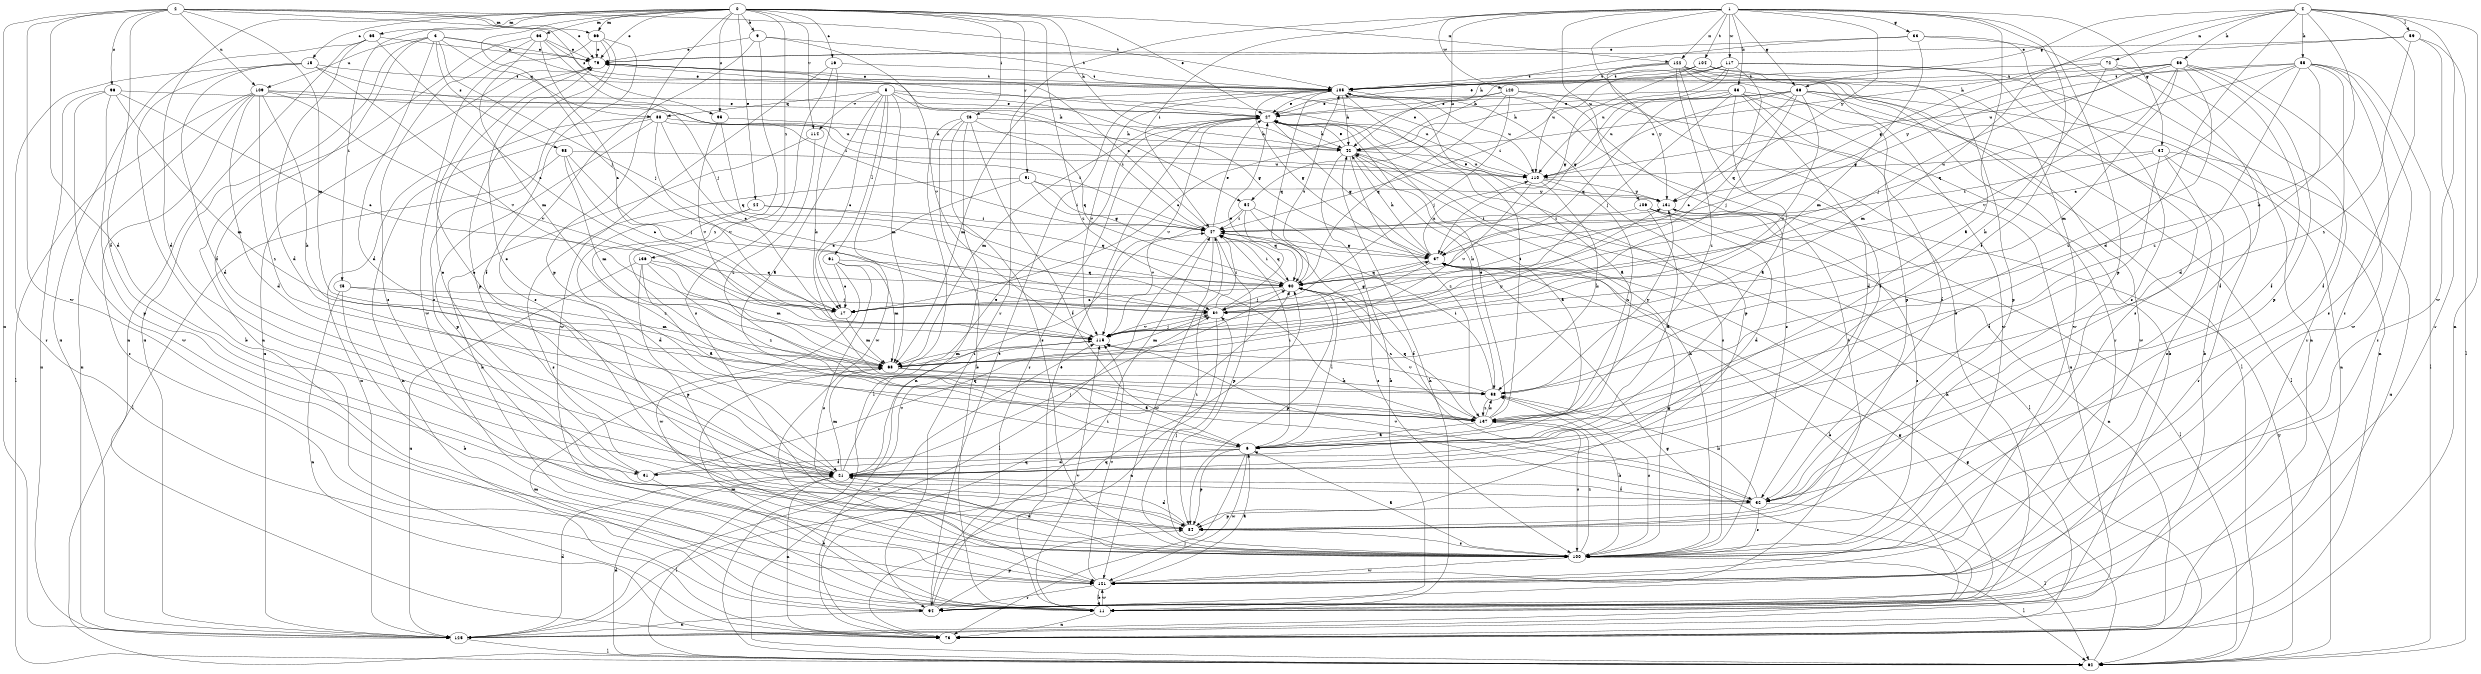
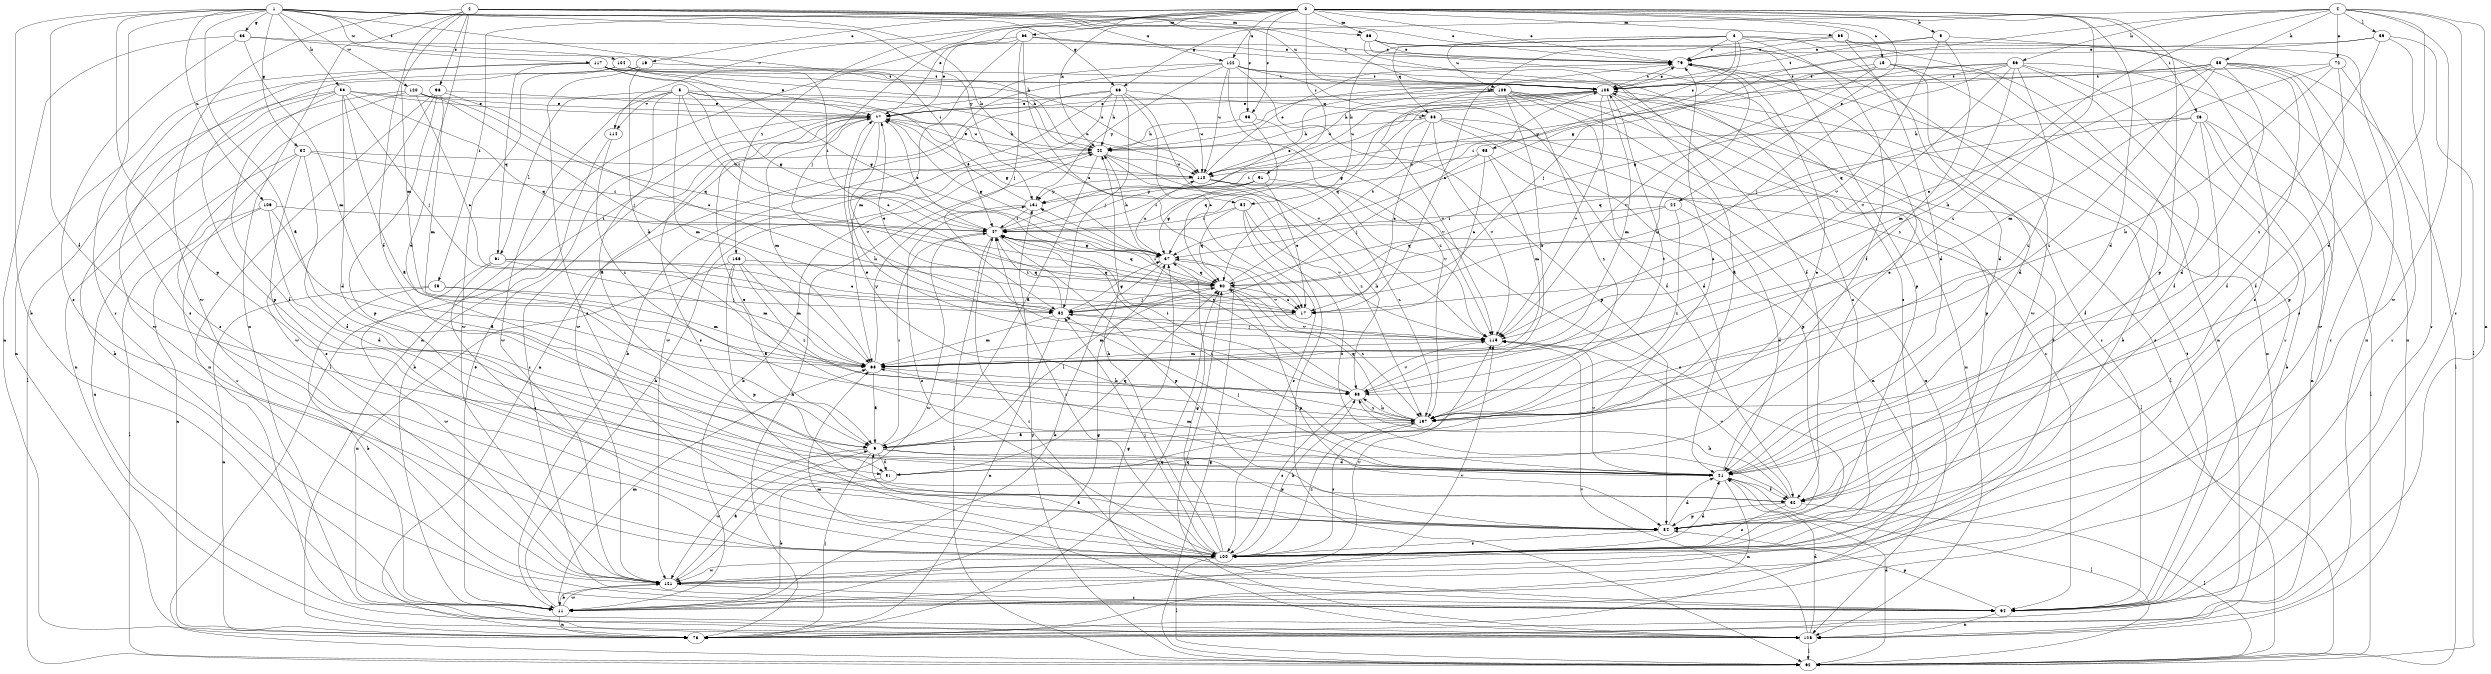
edge "117" -> "90": now "117" -> "61"
edge "79" -> "58": added, label "k"
